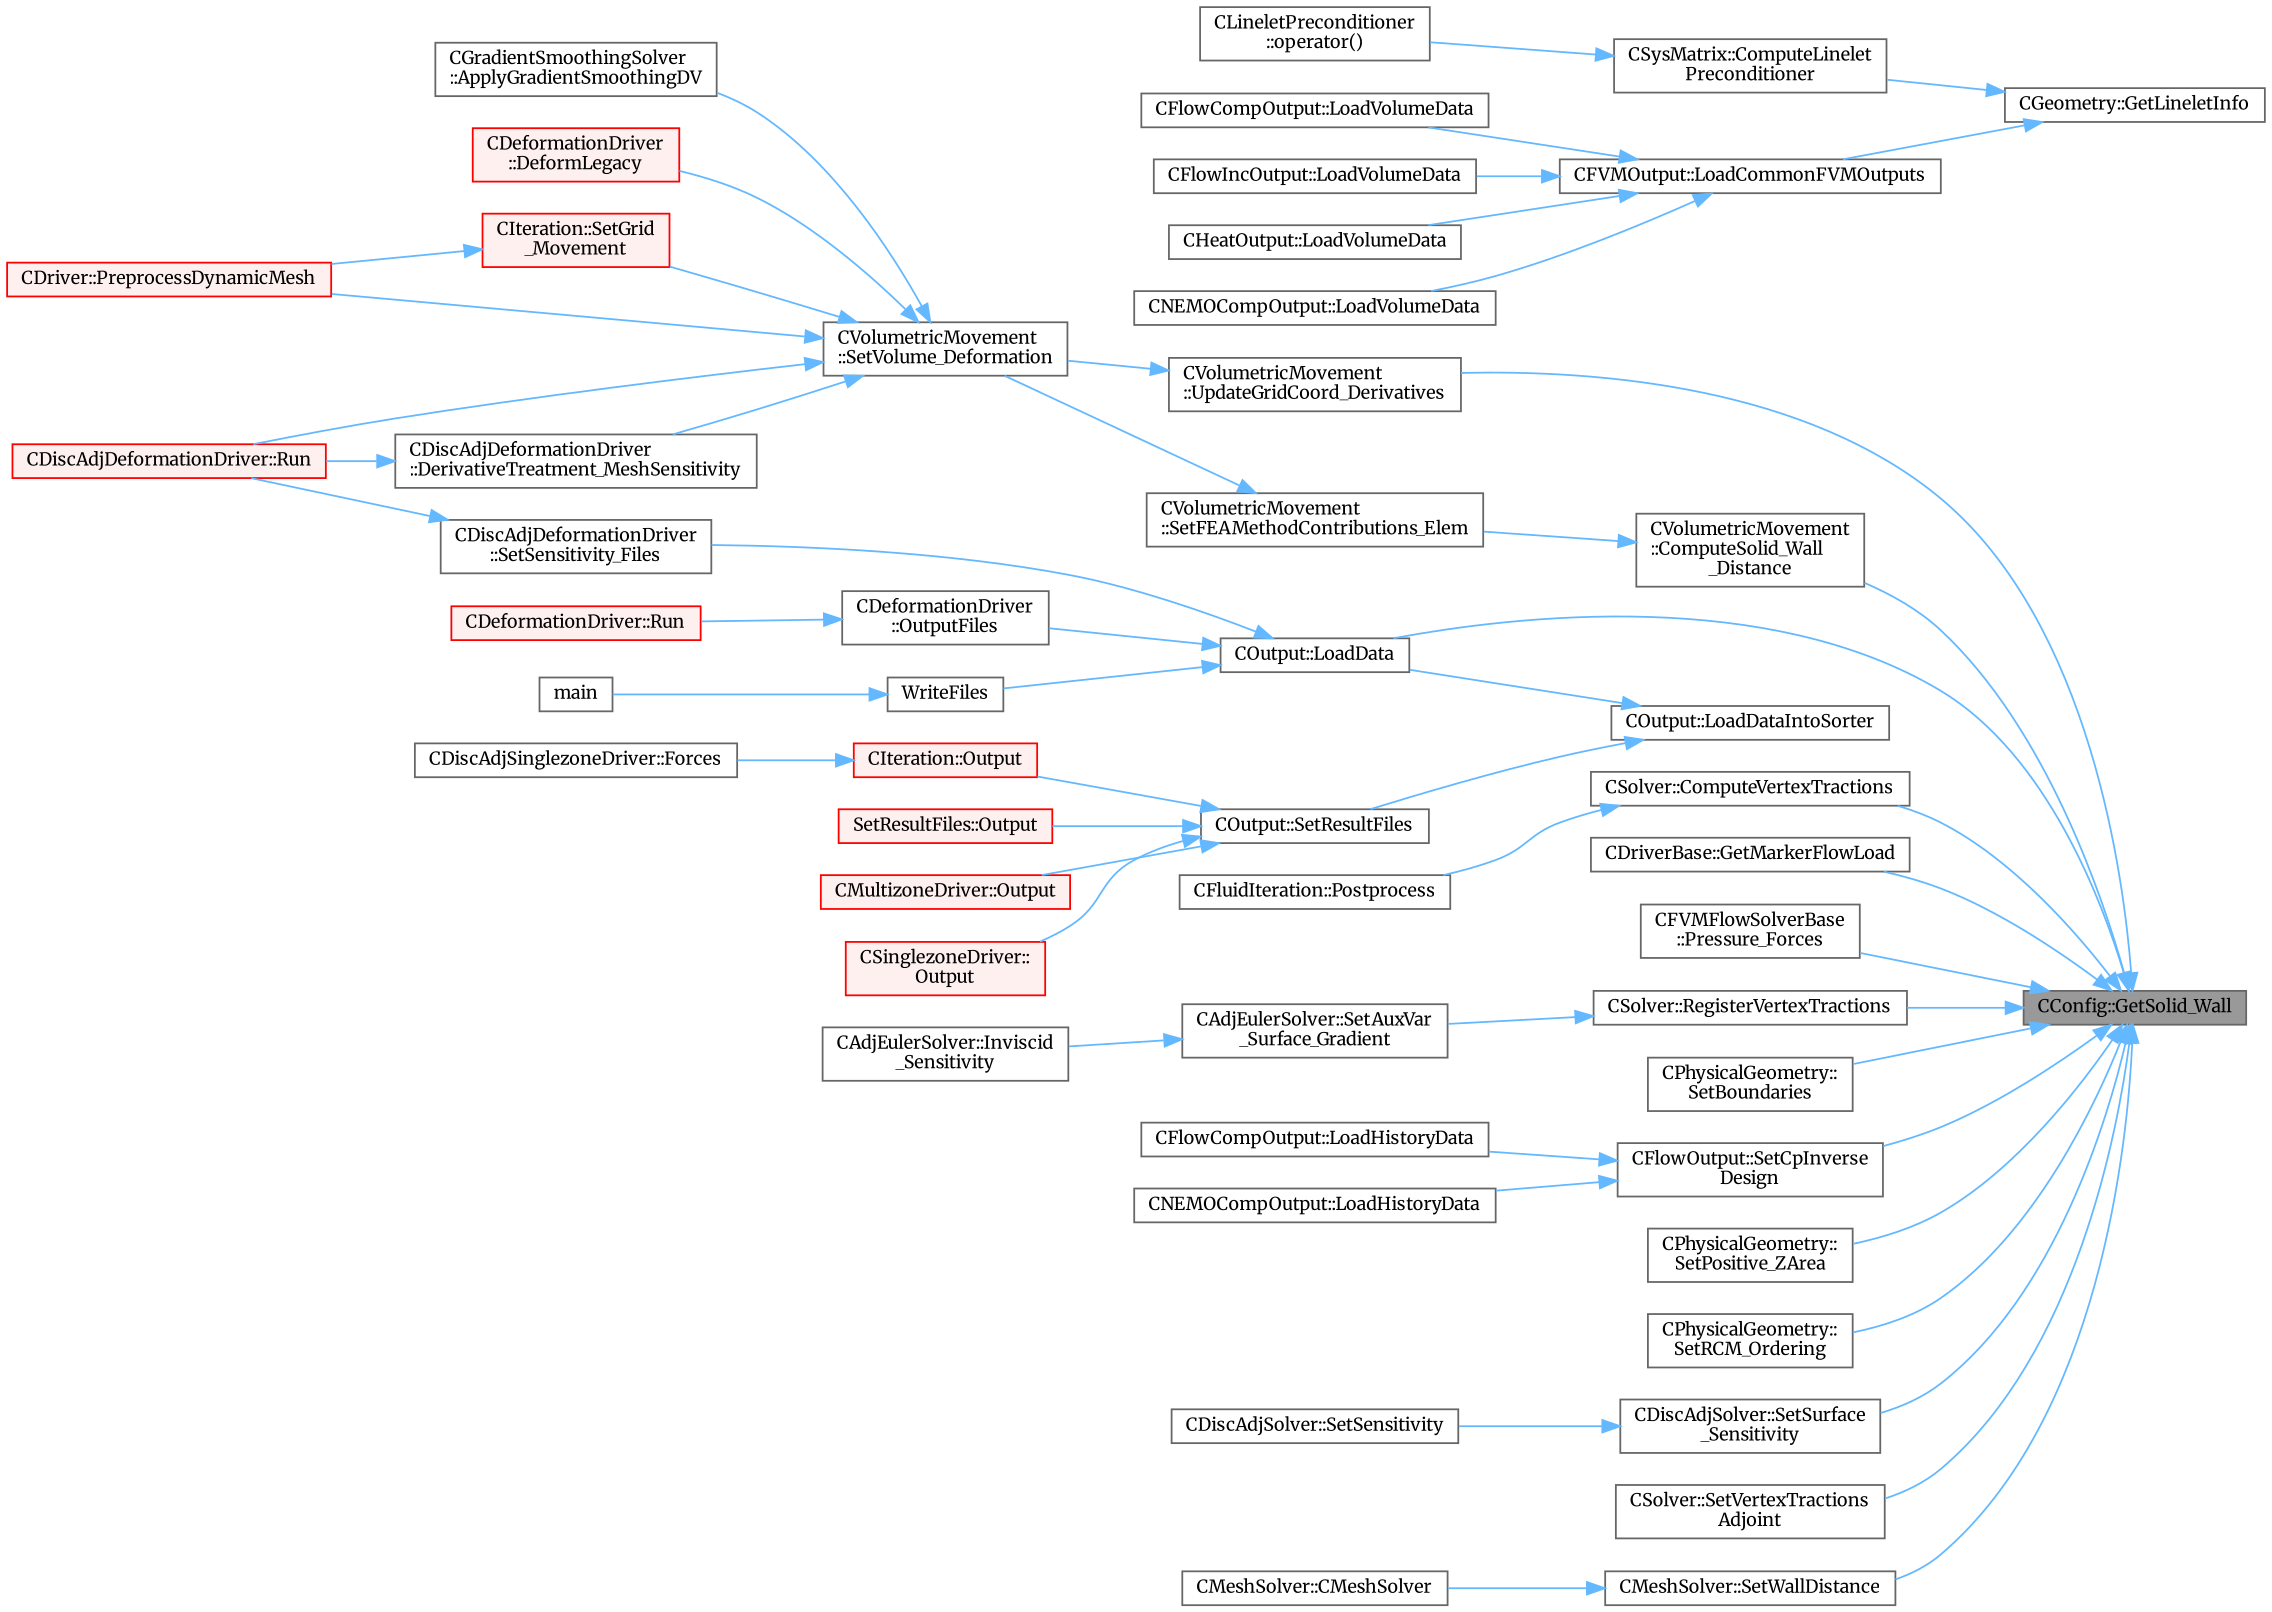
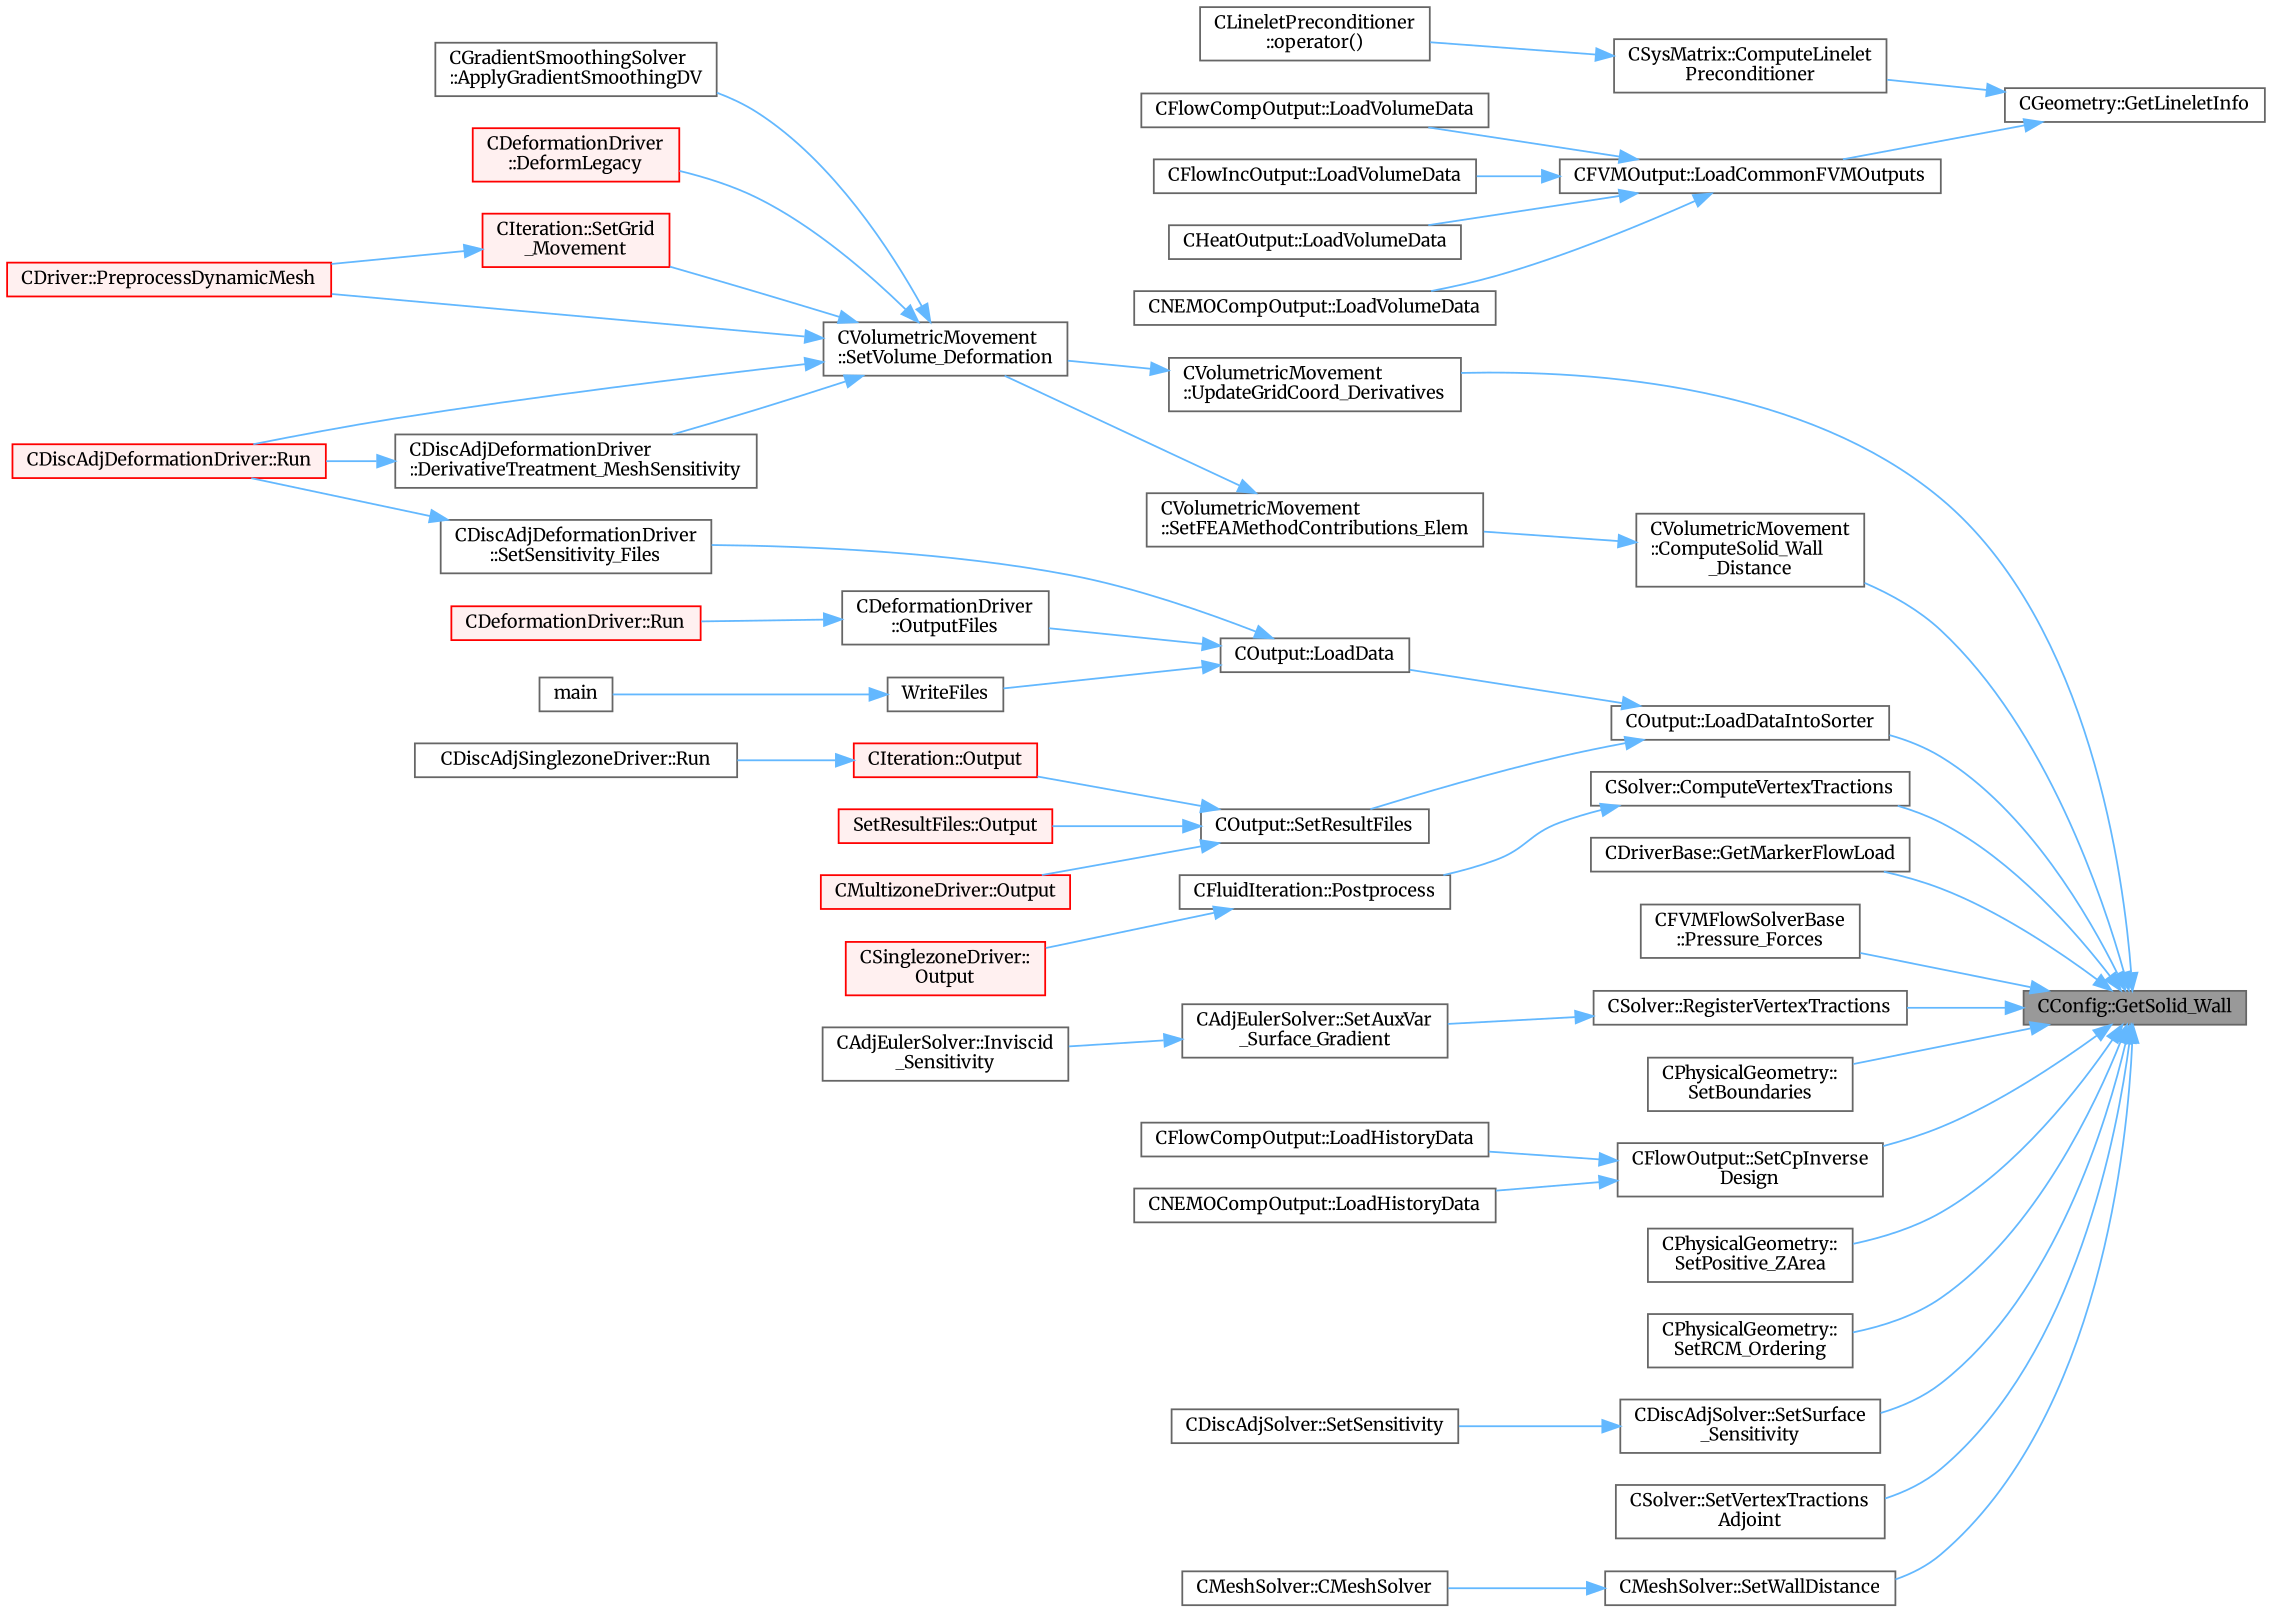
edge "COutput::LoadData" -> "CConfig::GetSolid_Wall": now "COutput::LoadDataIntoSorter" -> "CConfig::GetSolid_Wall"
node "CDiscAdjSinglezoneDriver::Forces": label "CDiscAdjSinglezoneDriver::Forces" -> "CDiscAdjSinglezoneDriver::Run"
edge "CSinglezoneDriver:: Output" -> "COutput::SetResultFiles": now "CSinglezoneDriver:: Output" -> "CFluidIteration::Postprocess"
